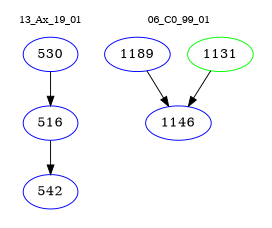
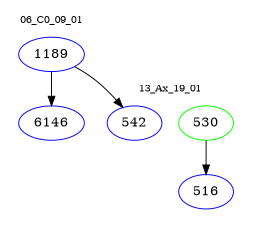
cluster "06_C0_99_01": label "06_C0_99_01" -> "06_C0_09_01"
node "530": color blue -> green
node "1131": removed
node "1146": label "1146" -> "6146"
edge "516" -> "542": now "1189" -> "542"
